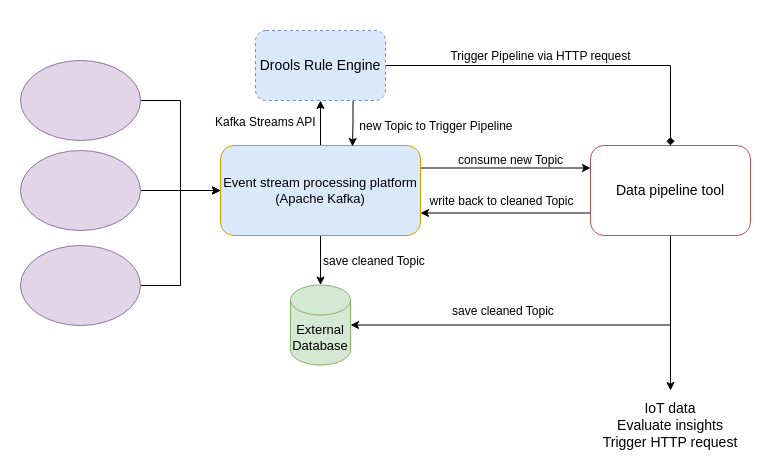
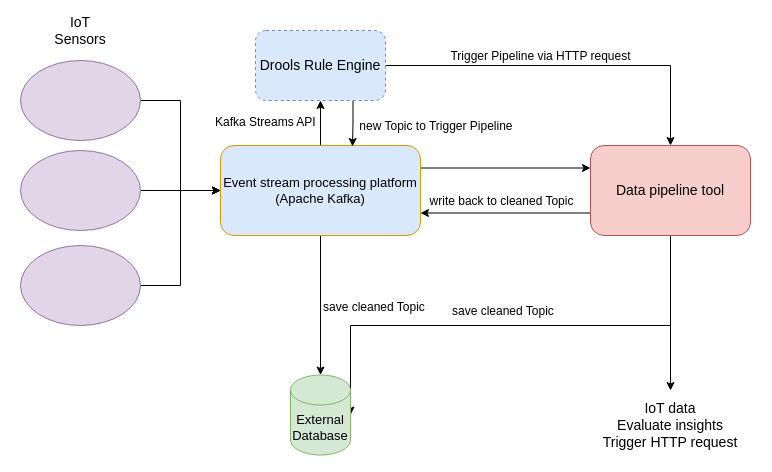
node "IoT Sensors": added
edge "Drools Rule Engine" -> "Data pipeline tool": arrowhead diamond -> classic
node "consume new Topic": removed
node "Data pipeline tool": fillcolor #ffffff -> #f8cecc
node "External Database": moved (321, 325) -> (321, 415)
